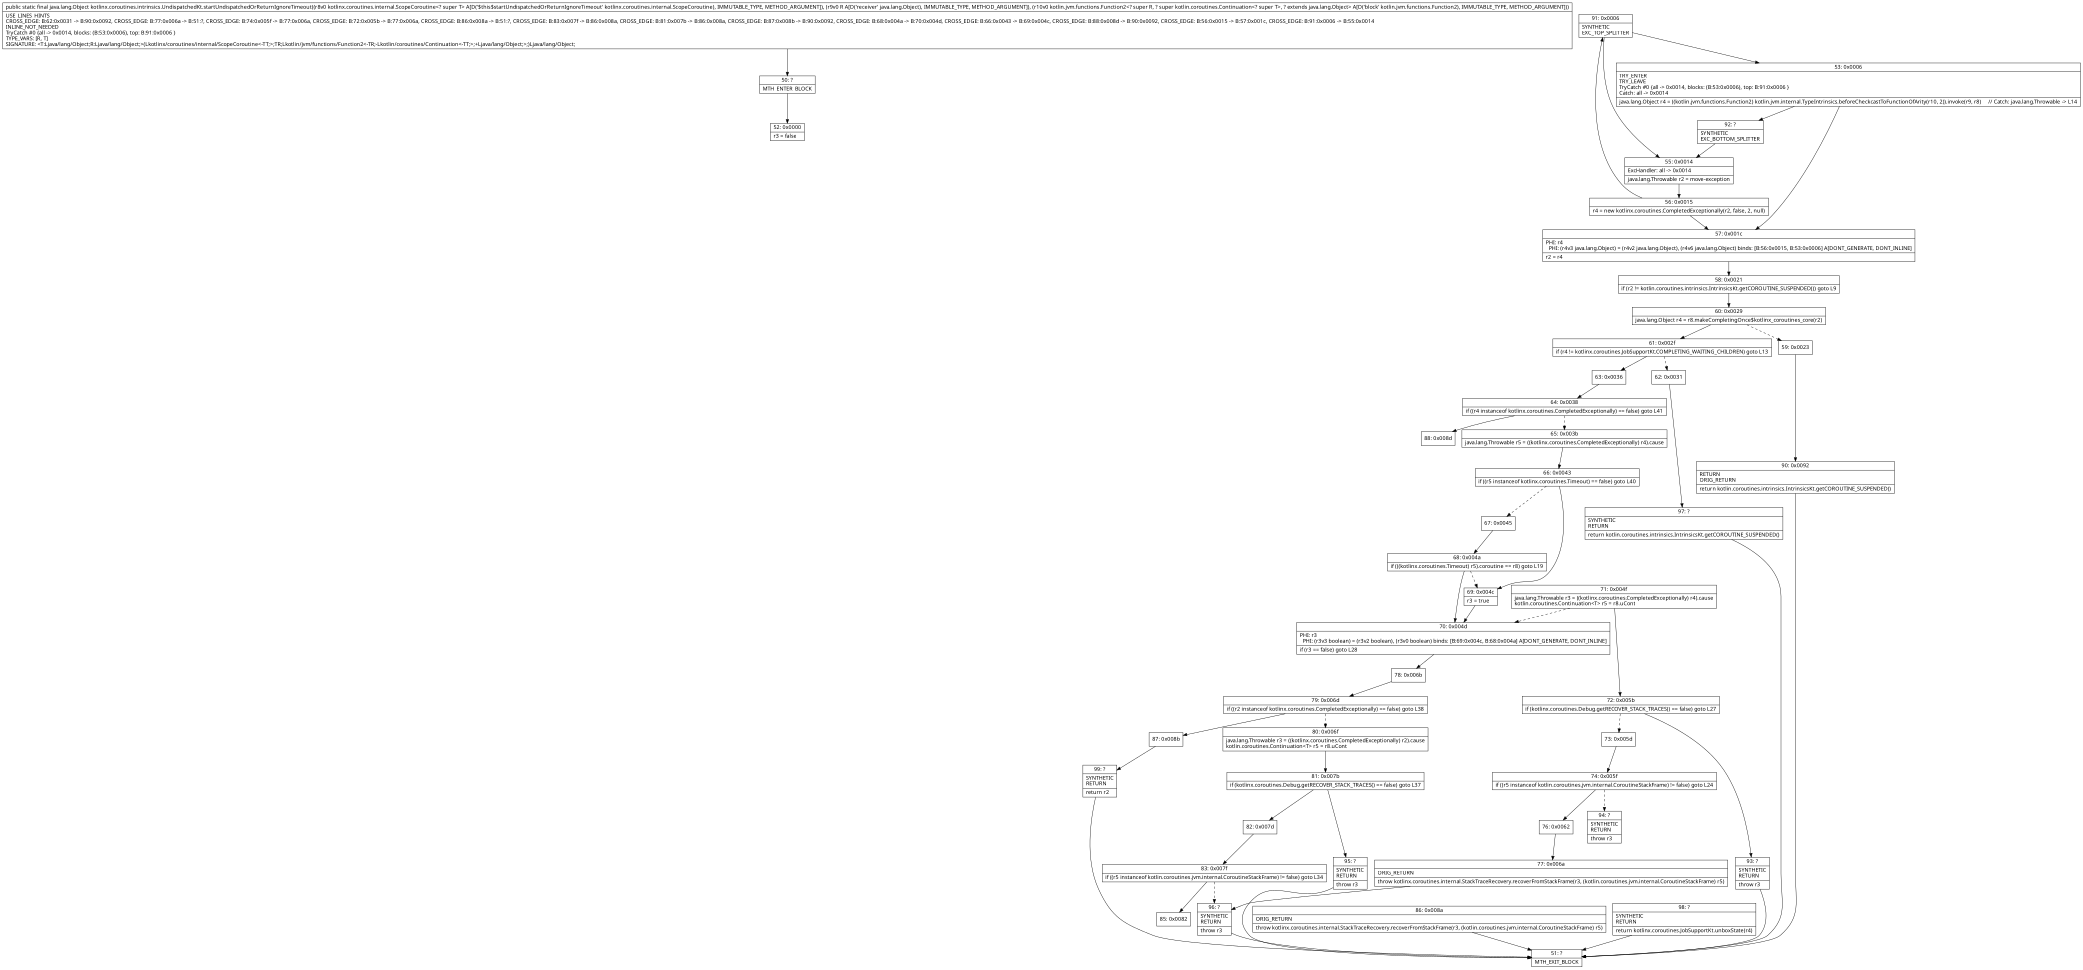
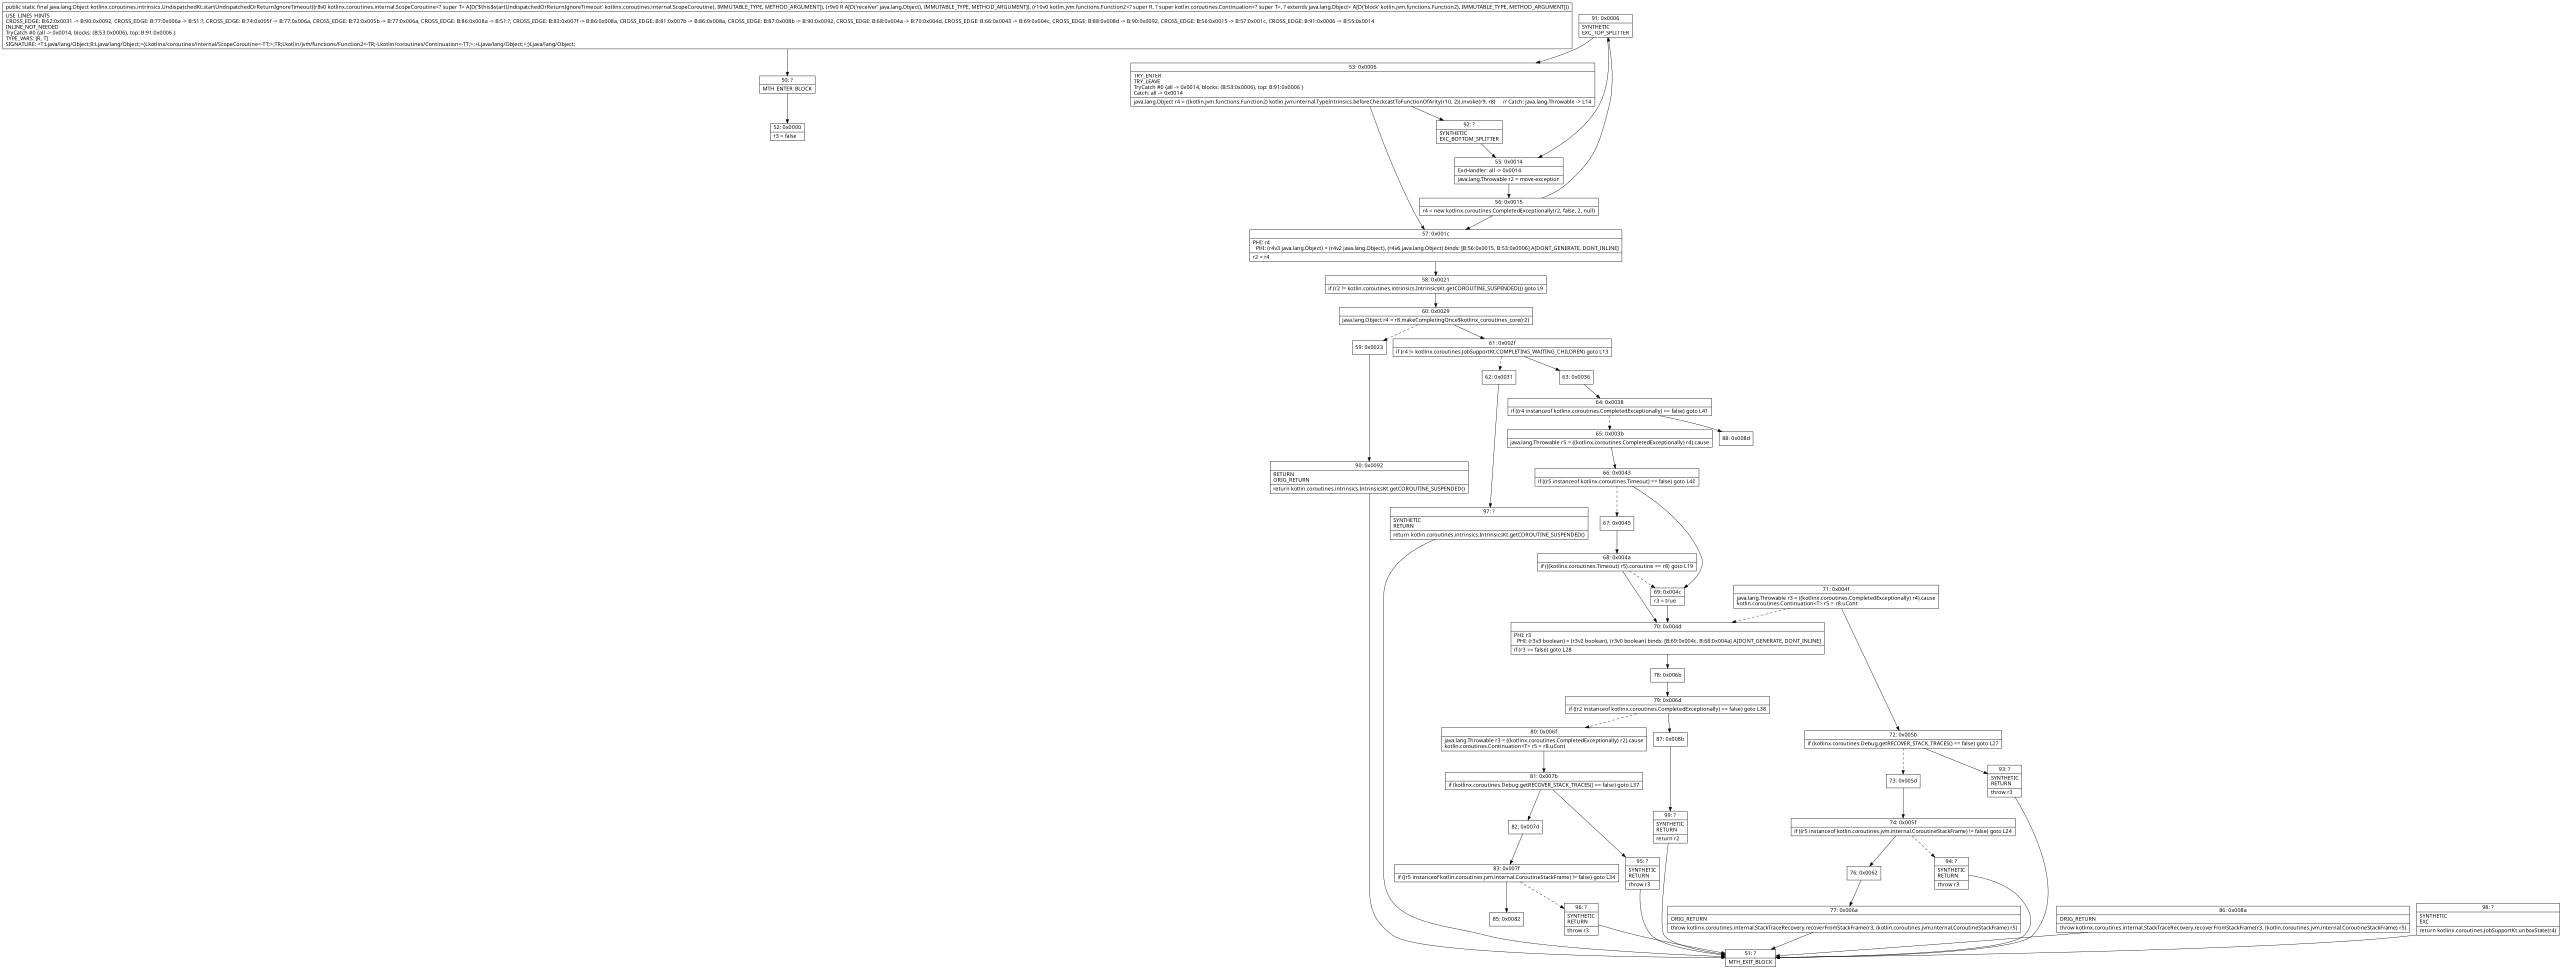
edge "77: 0x006a" -> "96: ?": now "77: 0x006a" -> "51: ?"
node "98: ?": text "RETURN" -> "EXC"
edge "94: ?" -> "51: ?": added
